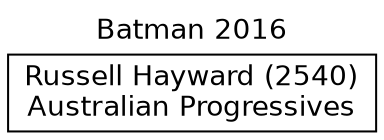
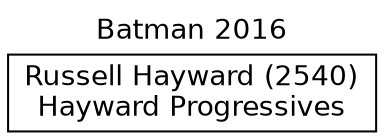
node "Russell Hayward (2540) Australian Progressives": label "Russell Hayward (2540) Australian Progressives" -> "Russell Hayward (2540) Hayward Progressives"
